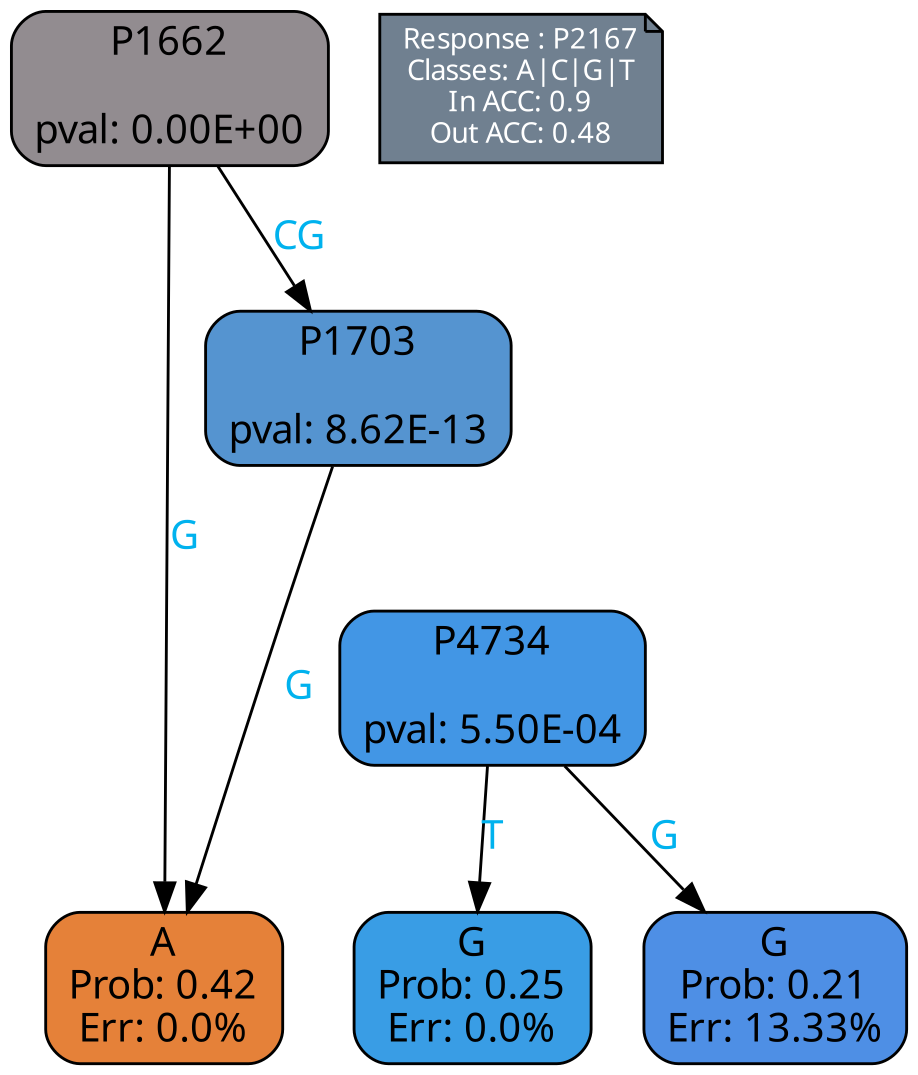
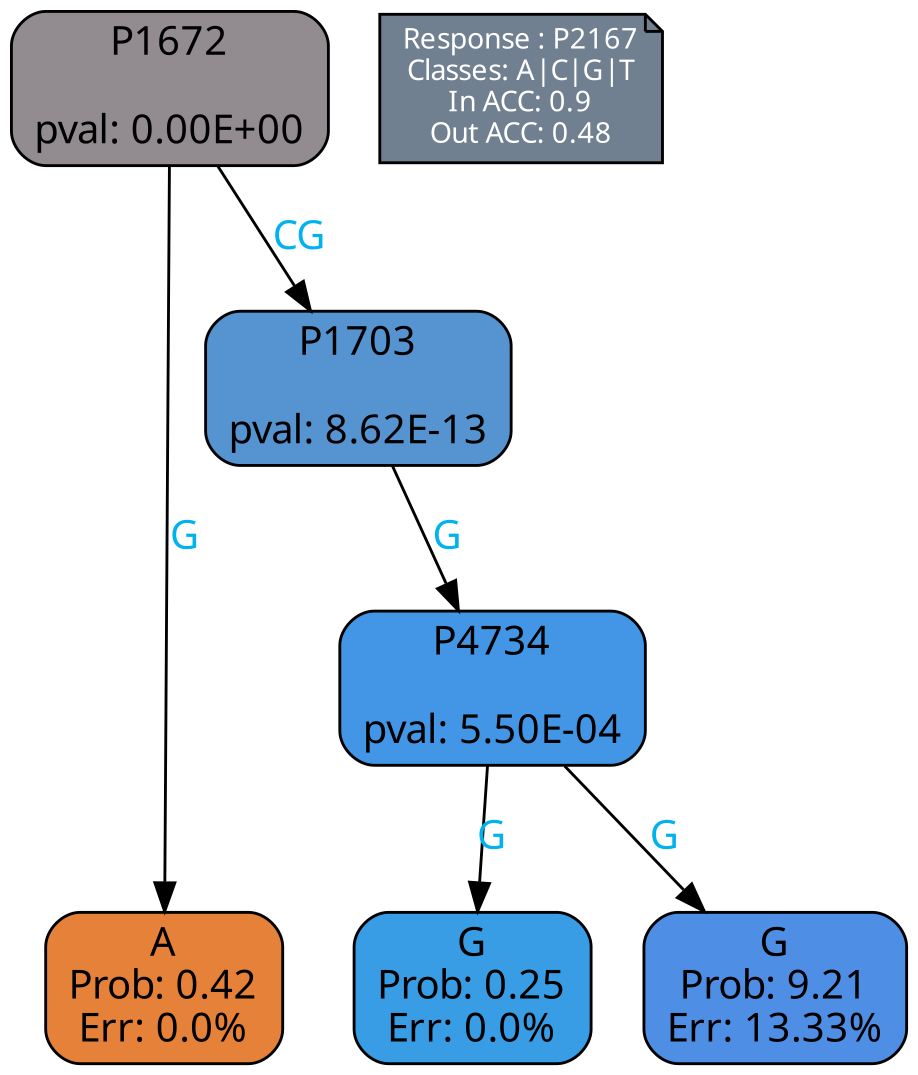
node "P1662 pval: 0.00E+00": label "P1662 pval: 0.00E+00" -> "P1672 pval: 0.00E+00"
edge "P1703 pval: 8.62E-13" -> "A Prob: 0.42 Err: 0.0%": now "P1703 pval: 8.62E-13" -> "P4734 pval: 5.50E-04"
edge "P4734 pval: 5.50E-04" -> "G Prob: 0.25 Err: 0.0%": label "T" -> "G"
node "G Prob: 0.21 Err: 13.33%": label "G Prob: 0.21 Err: 13.33%" -> "G Prob: 9.21 Err: 13.33%"
